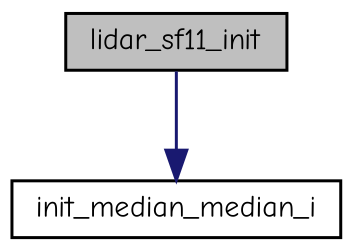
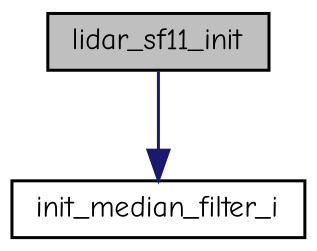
node "init_median_median_i": label "init_median_median_i" -> "init_median_filter_i"
